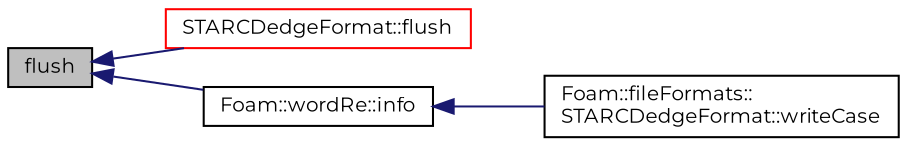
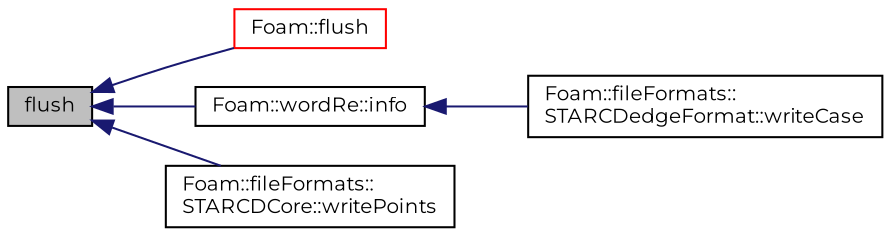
node "STARCDedgeFormat::flush": label "STARCDedgeFormat::flush" -> "Foam::flush"
node "Foam::fileFormats:: STARCDCore::writePoints": added
